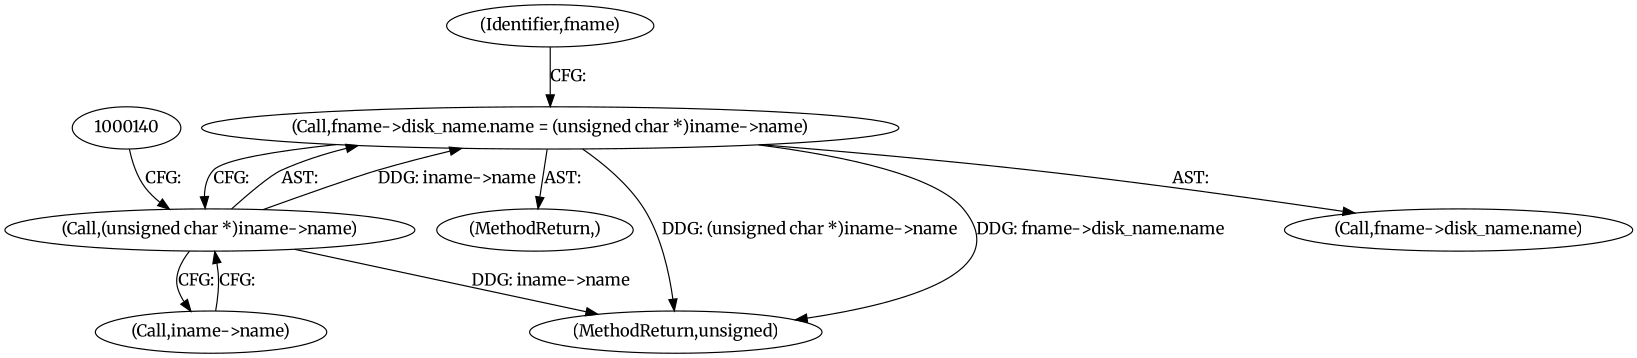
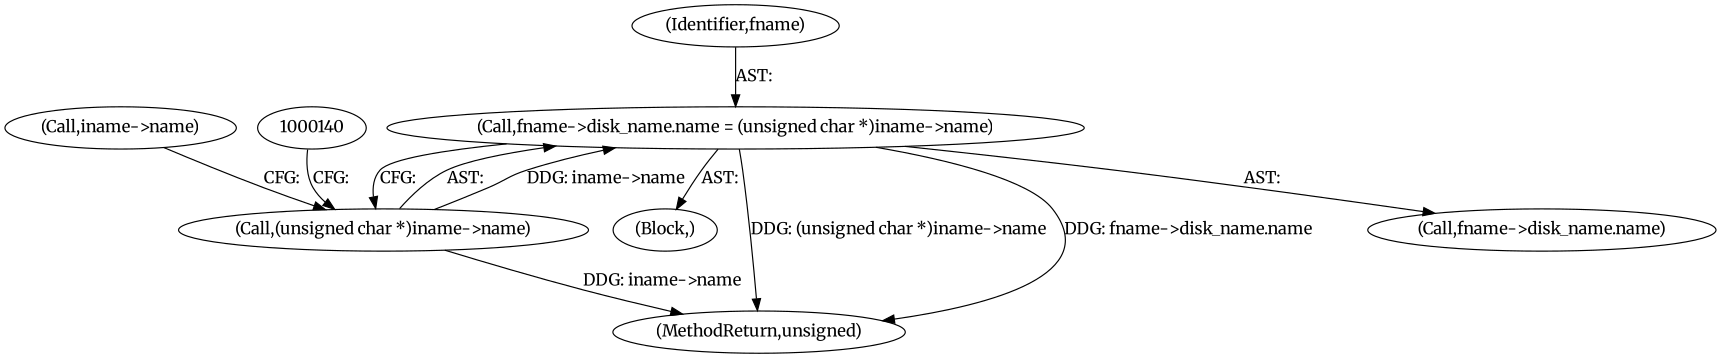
edge "(Identifier,fname)" -> "(Call,fname->disk_name.name = (unsigned char *)iname->name)": label "CFG: " -> "AST: "
node "(MethodReturn,)": label "(MethodReturn,)" -> "(Block,)"
edge "(Call,(unsigned char *)iname->name)" -> "(Call,iname->name)": removed, label "CFG:"
